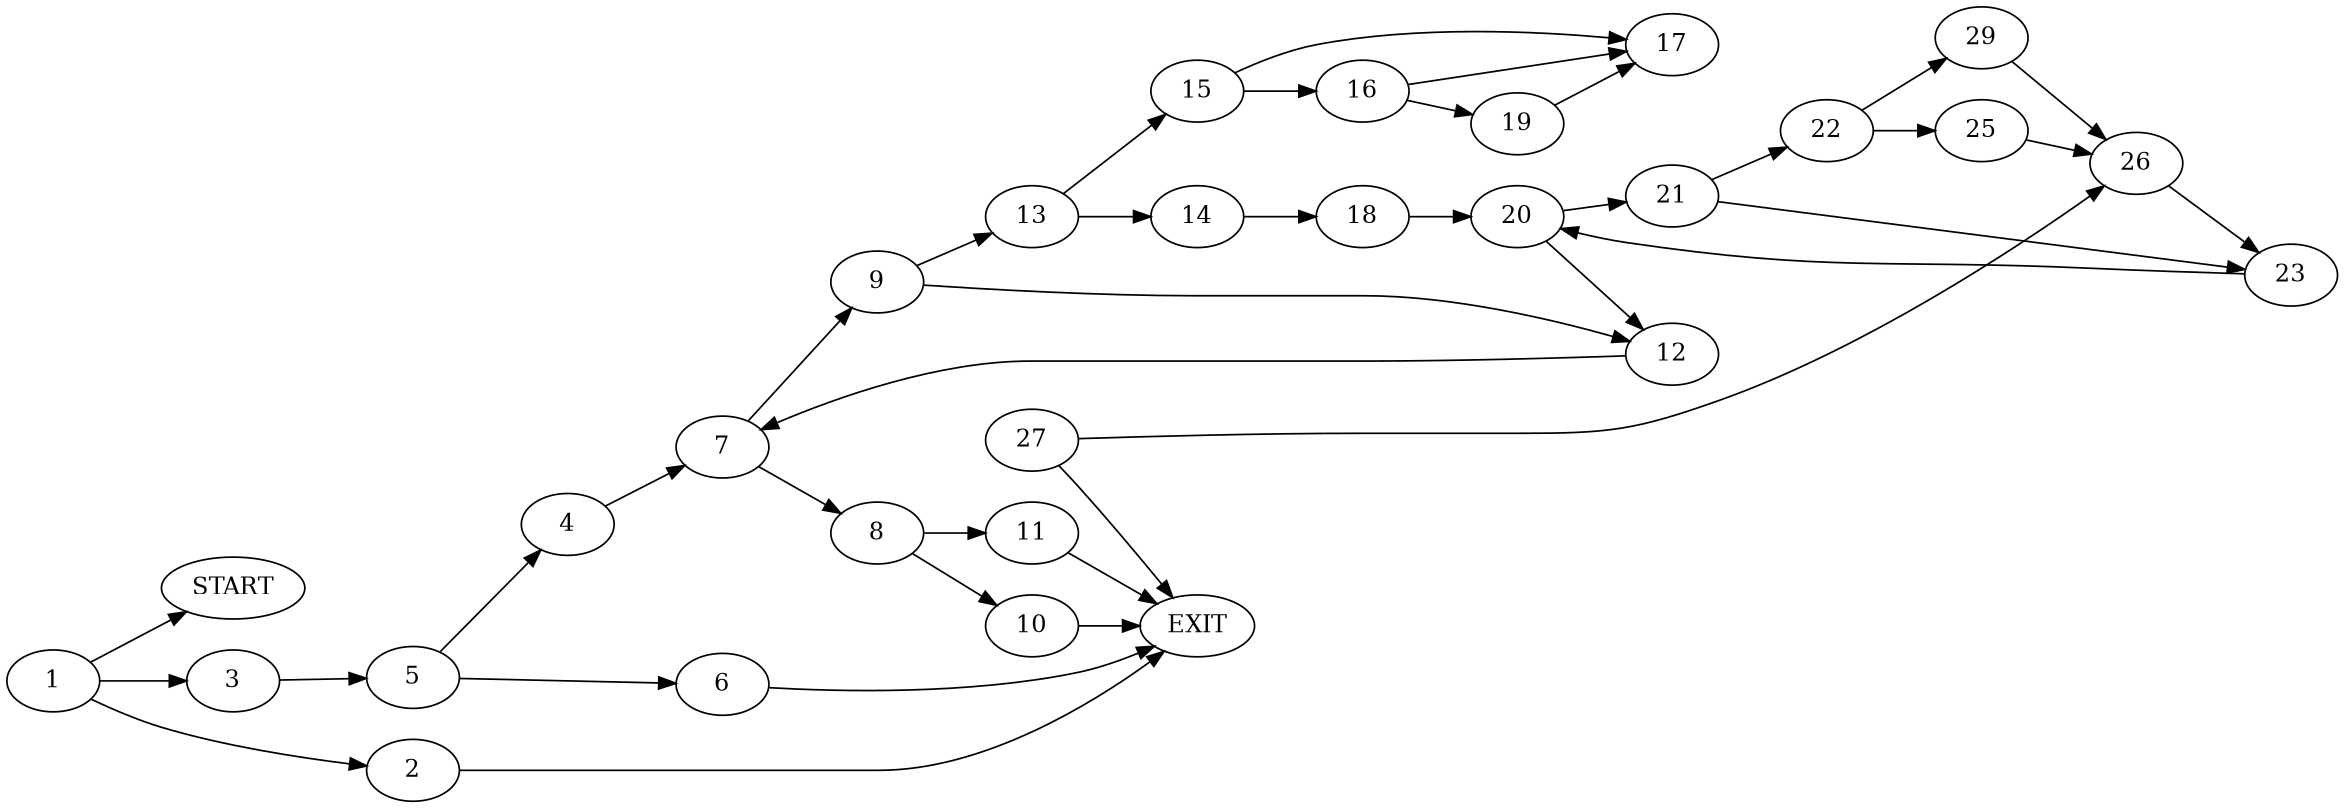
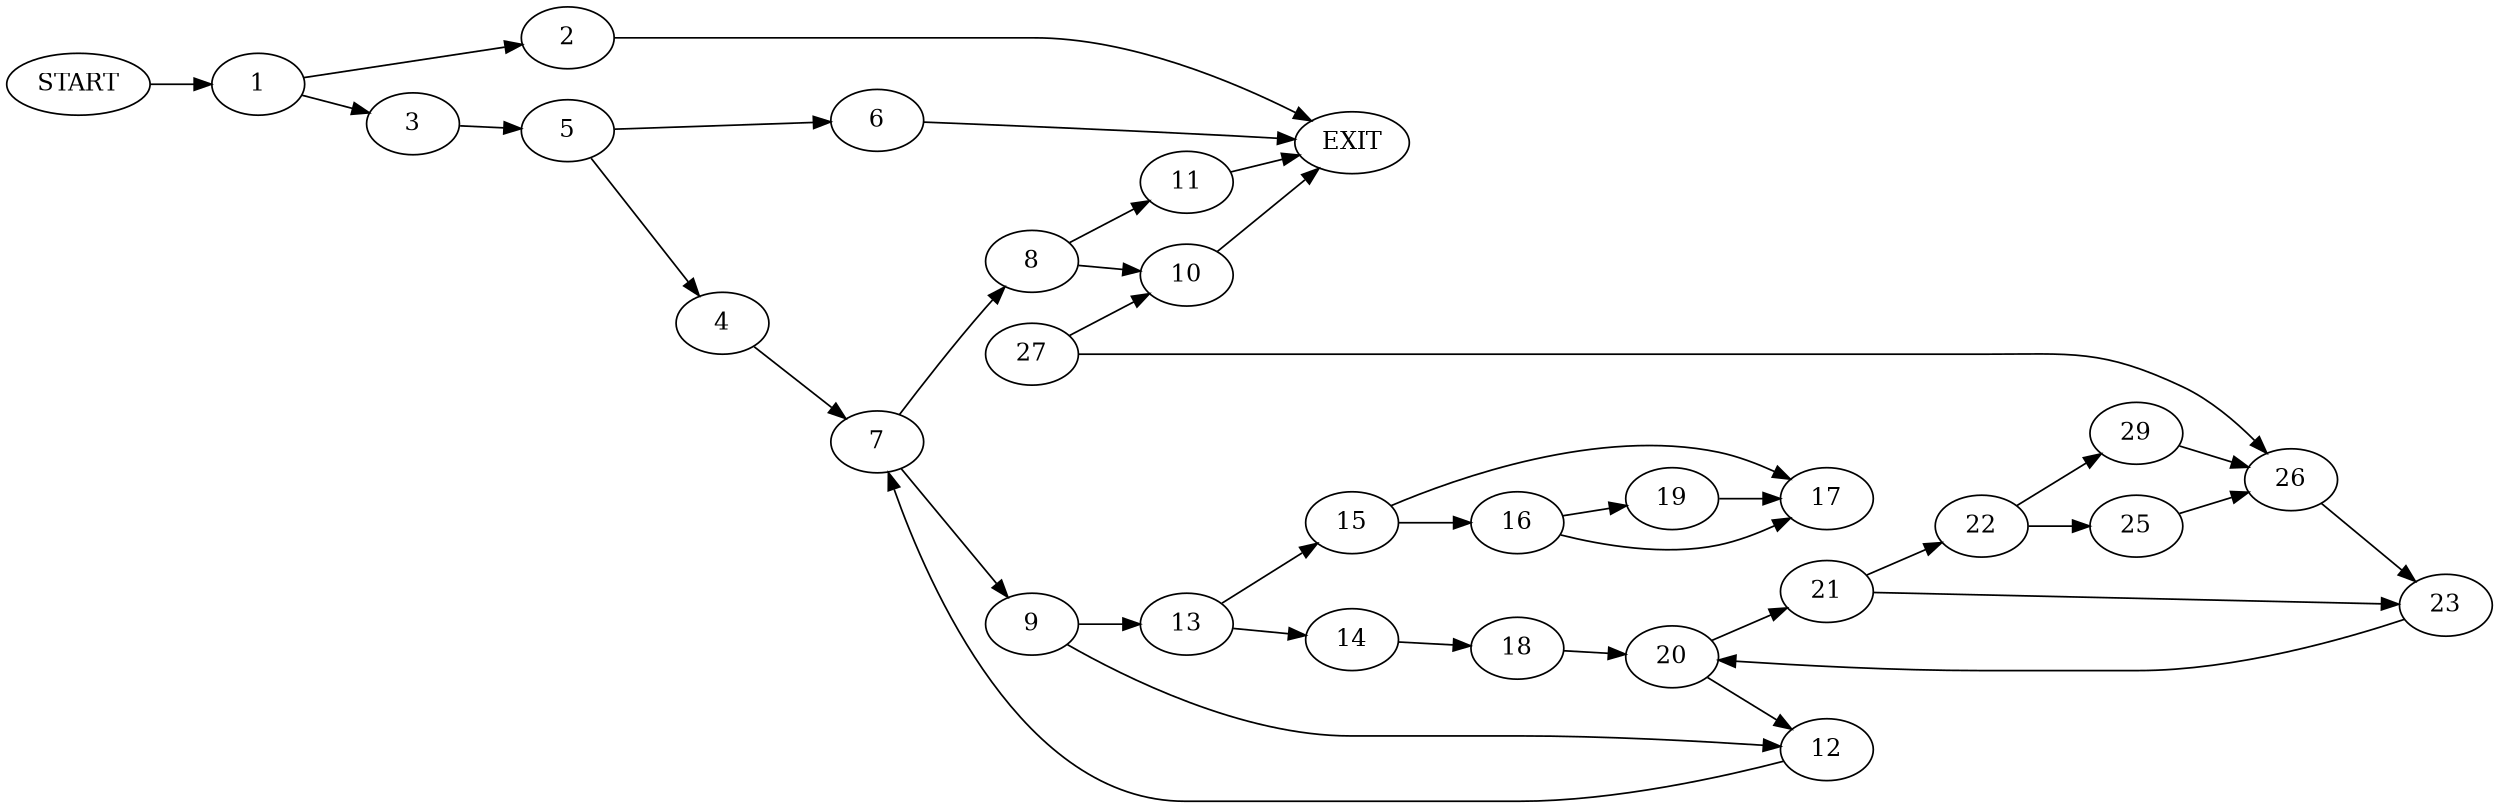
edge "27" -> "EXIT": now "27" -> "10"
edge "1" -> "START": reversed
